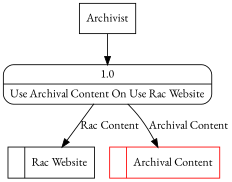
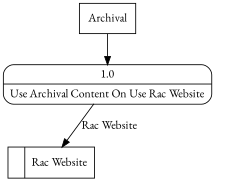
node "Archivist": label "Archivist" -> "Archival"
edge "1.0" -> "Rac Website": label "Rac Content" -> "Rac Website"
node "Archival Content": removed
